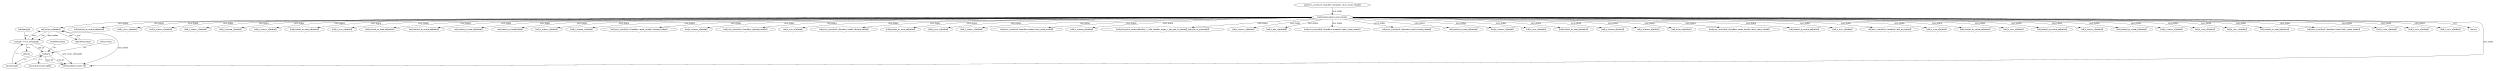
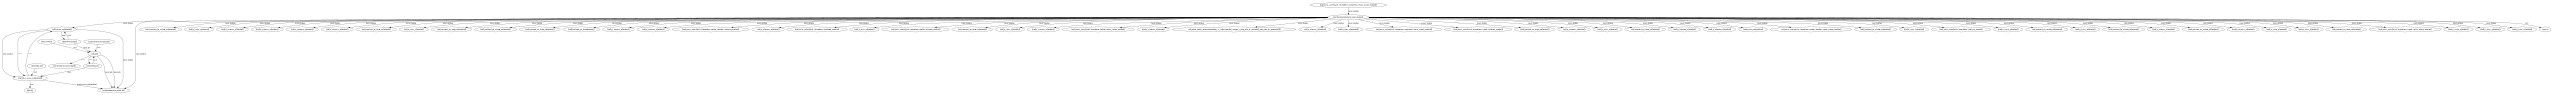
node "(Identifier,name)": label "(Identifier,name)" -> "(ControlStructure,name)"
edge "(Call,ph = HASH_OF(zvalue))" -> "(Call,!ph)": now "(Identifier,zvalue)" -> "(Call,!ph)"
